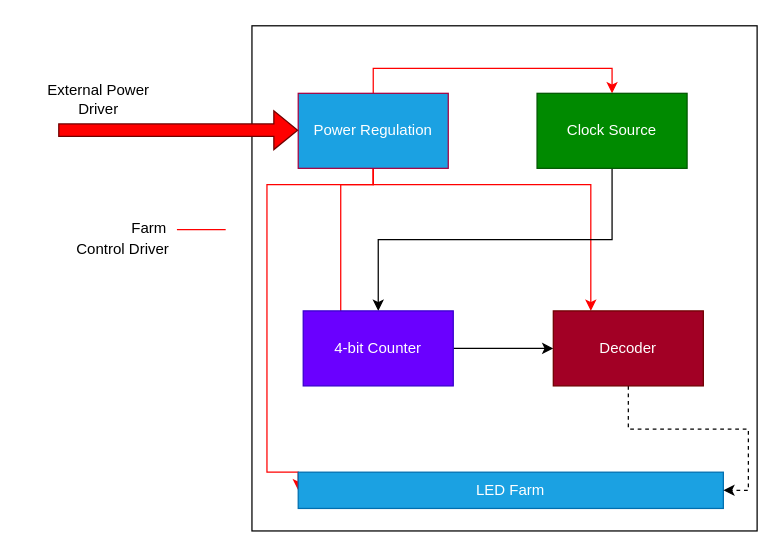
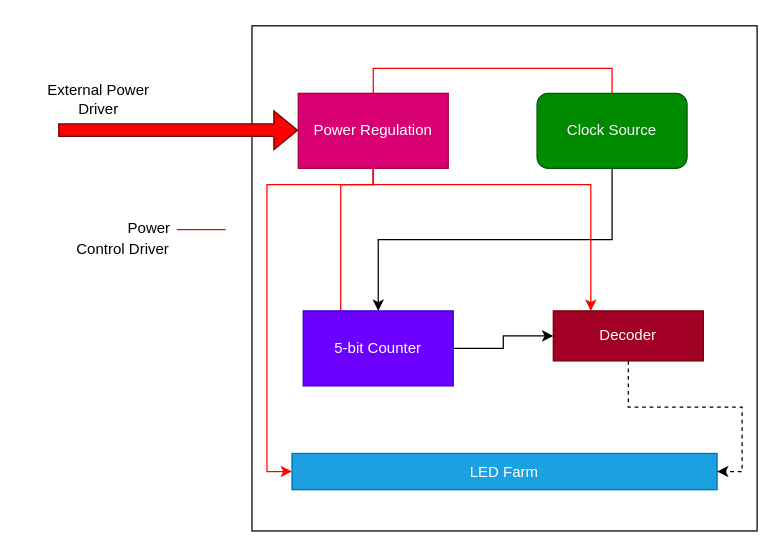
edge "Power Regulation" -> "Clock Source": arrowhead classic -> none
node "Power Regulation": fillcolor #1ba1e2 -> #d80073
node "Clock Source": shape rectangle -> rounded rectangle
node "Farm": label "Farm" -> "Power"
node "4-bit Counter": label "4-bit Counter" -> "5-bit Counter"
node "Decoder": size 150x75 -> 150x50
node "LED Farm": moved (511, 490) -> (504, 471)
